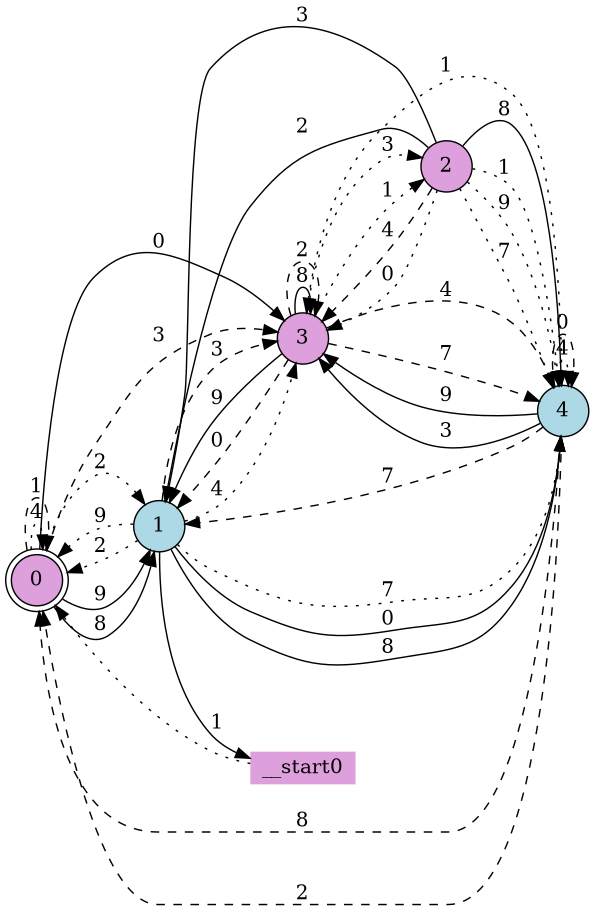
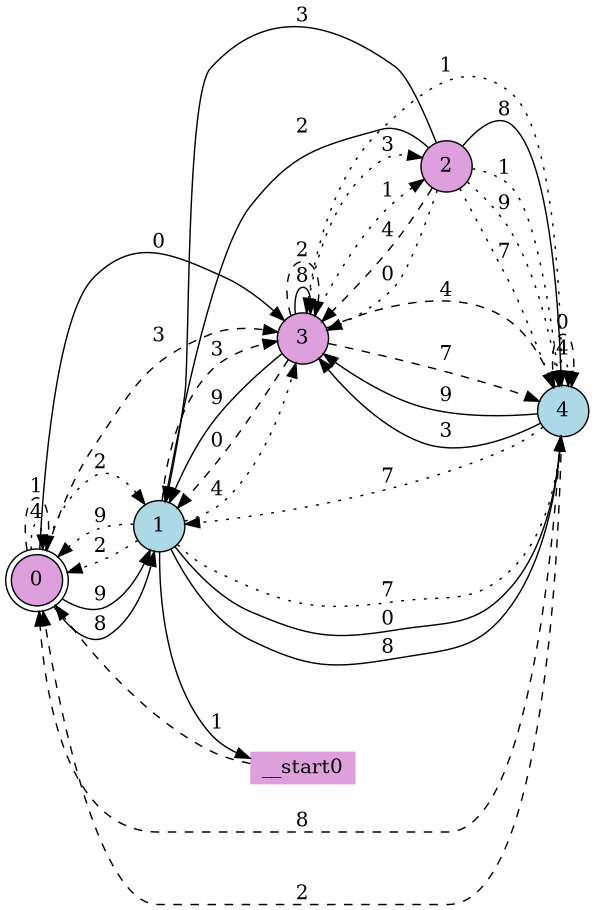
edge "4" -> "1": style dashed -> dotted
edge "__start0" -> "0": style dotted -> dashed
